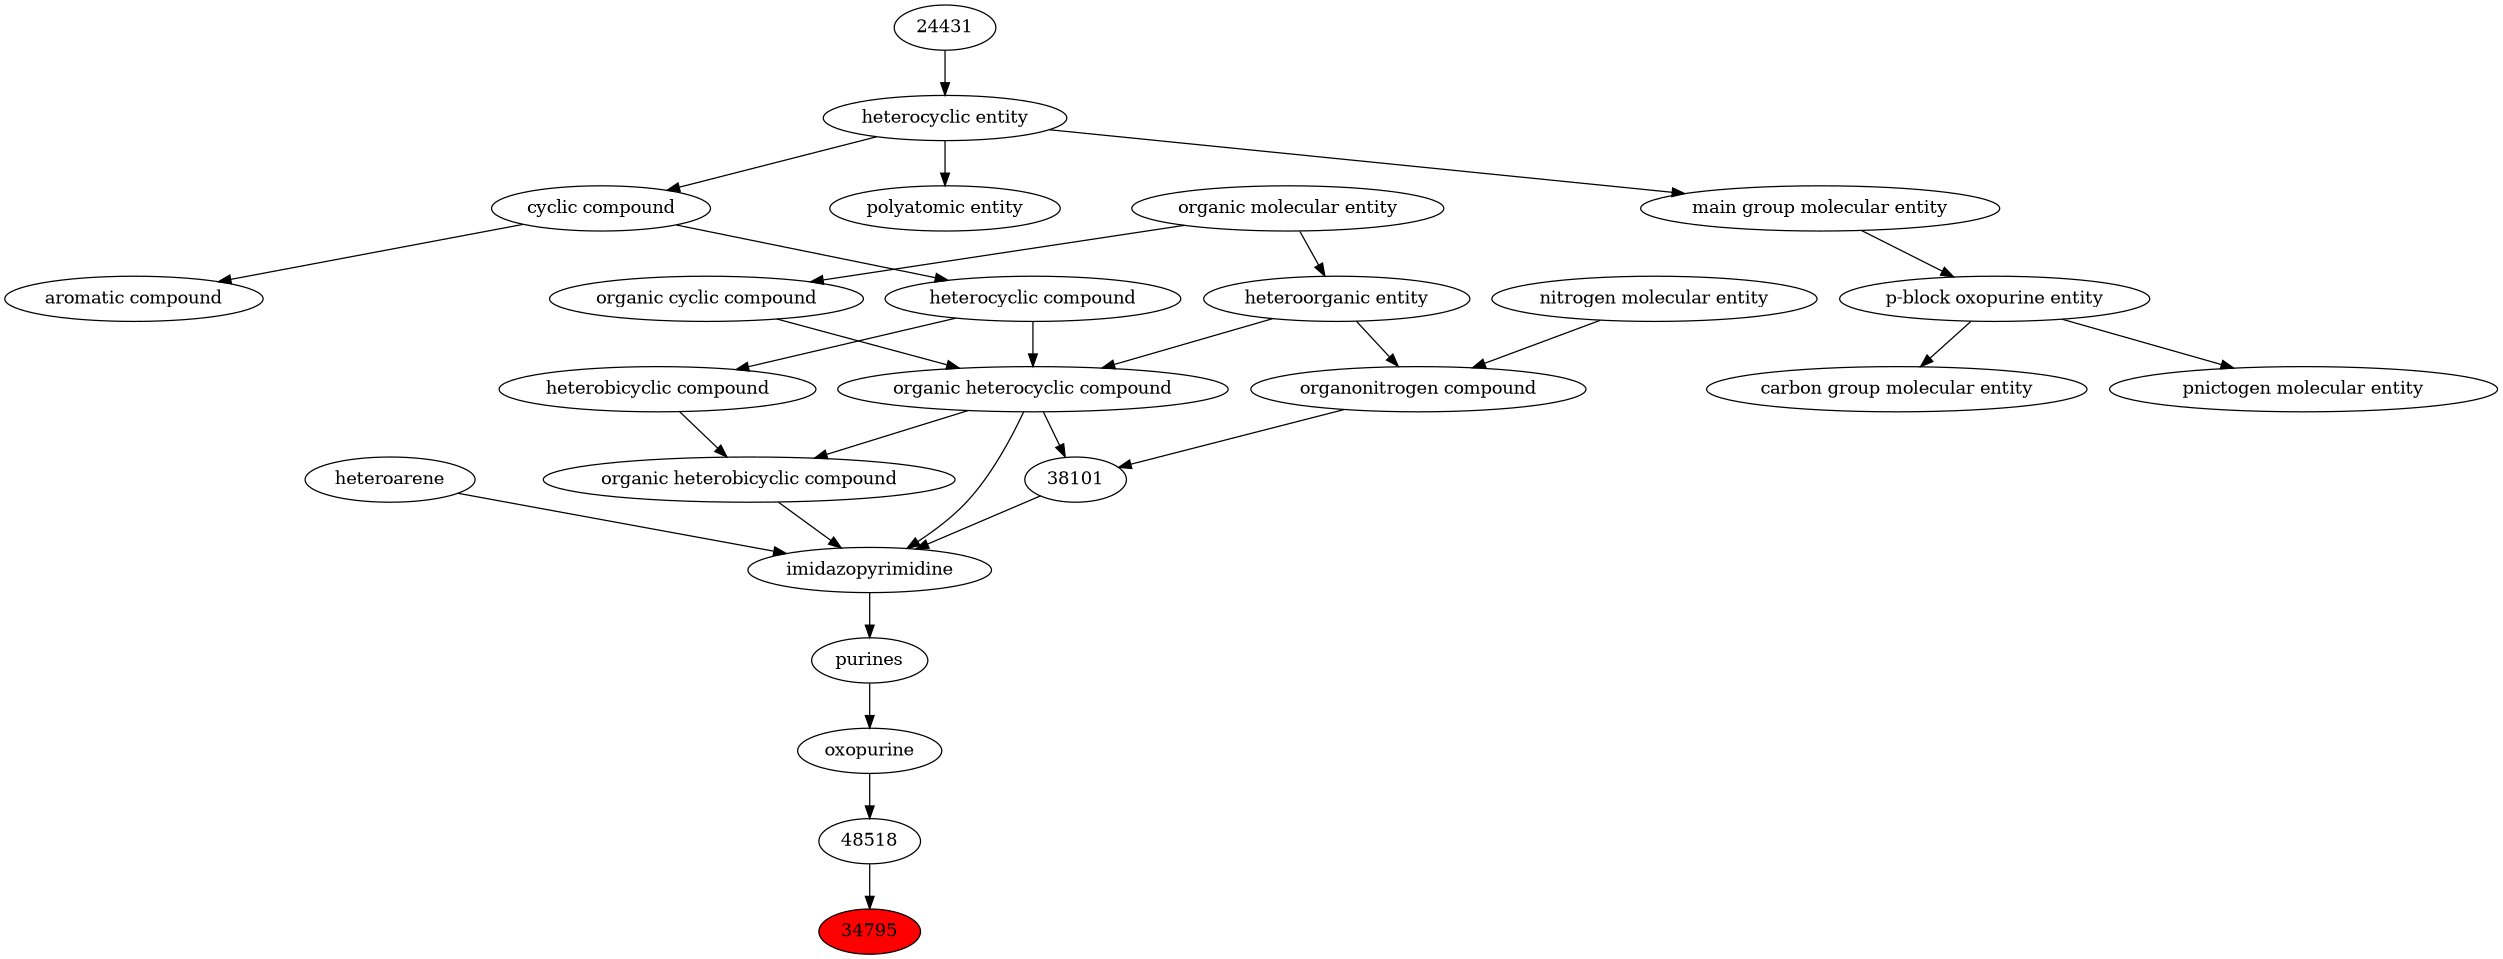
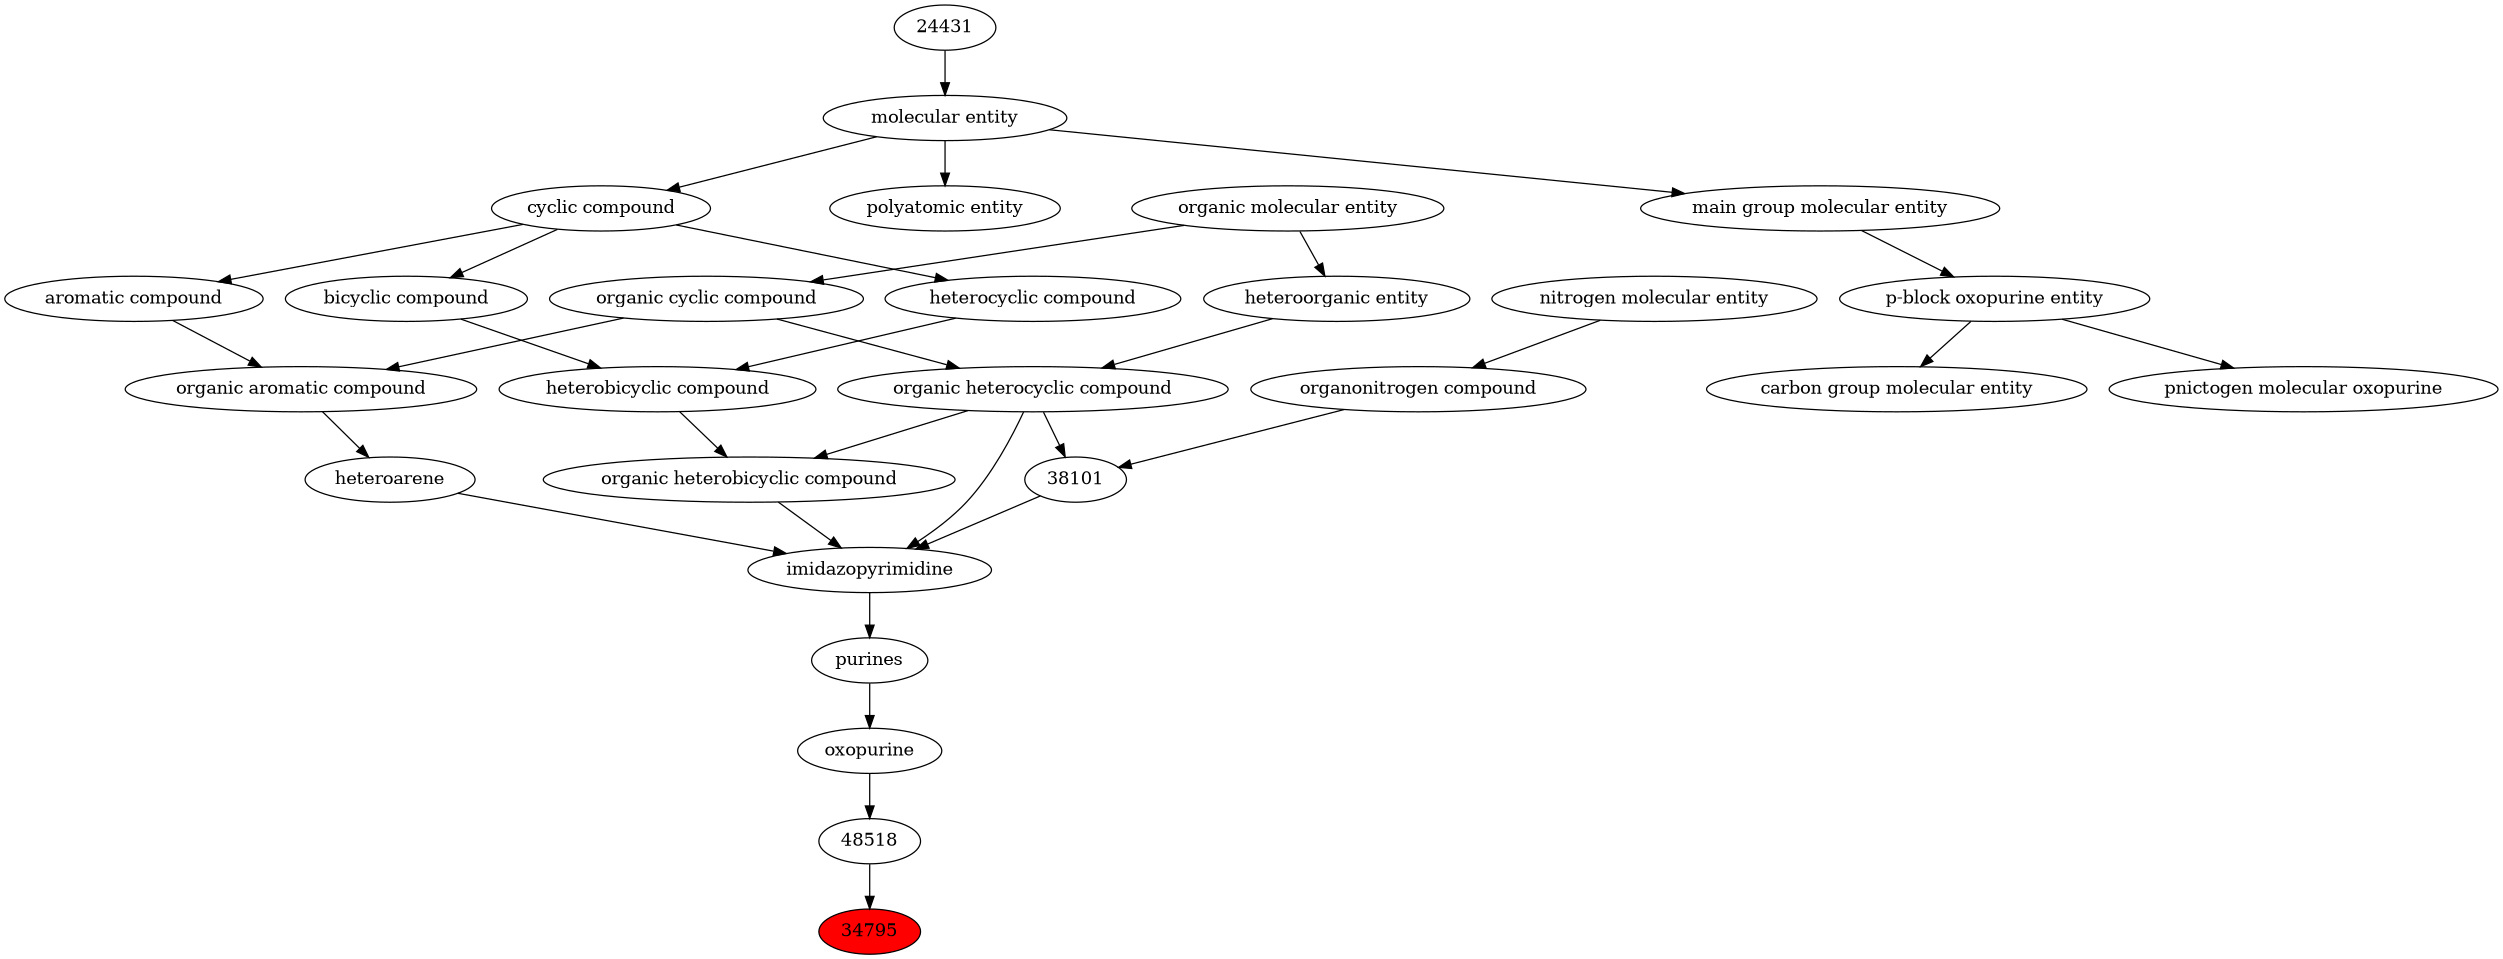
node "heterocyclic entity": label "heterocyclic entity" -> "molecular entity"
node "bicyclic compound": added
edge "heterocyclic compound" -> "organic heterocyclic compound": removed
edge "heteroorganic entity" -> "organonitrogen compound": removed
node "organic aromatic compound": added
node "pnictogen molecular entity": label "pnictogen molecular entity" -> "pnictogen molecular oxopurine"
